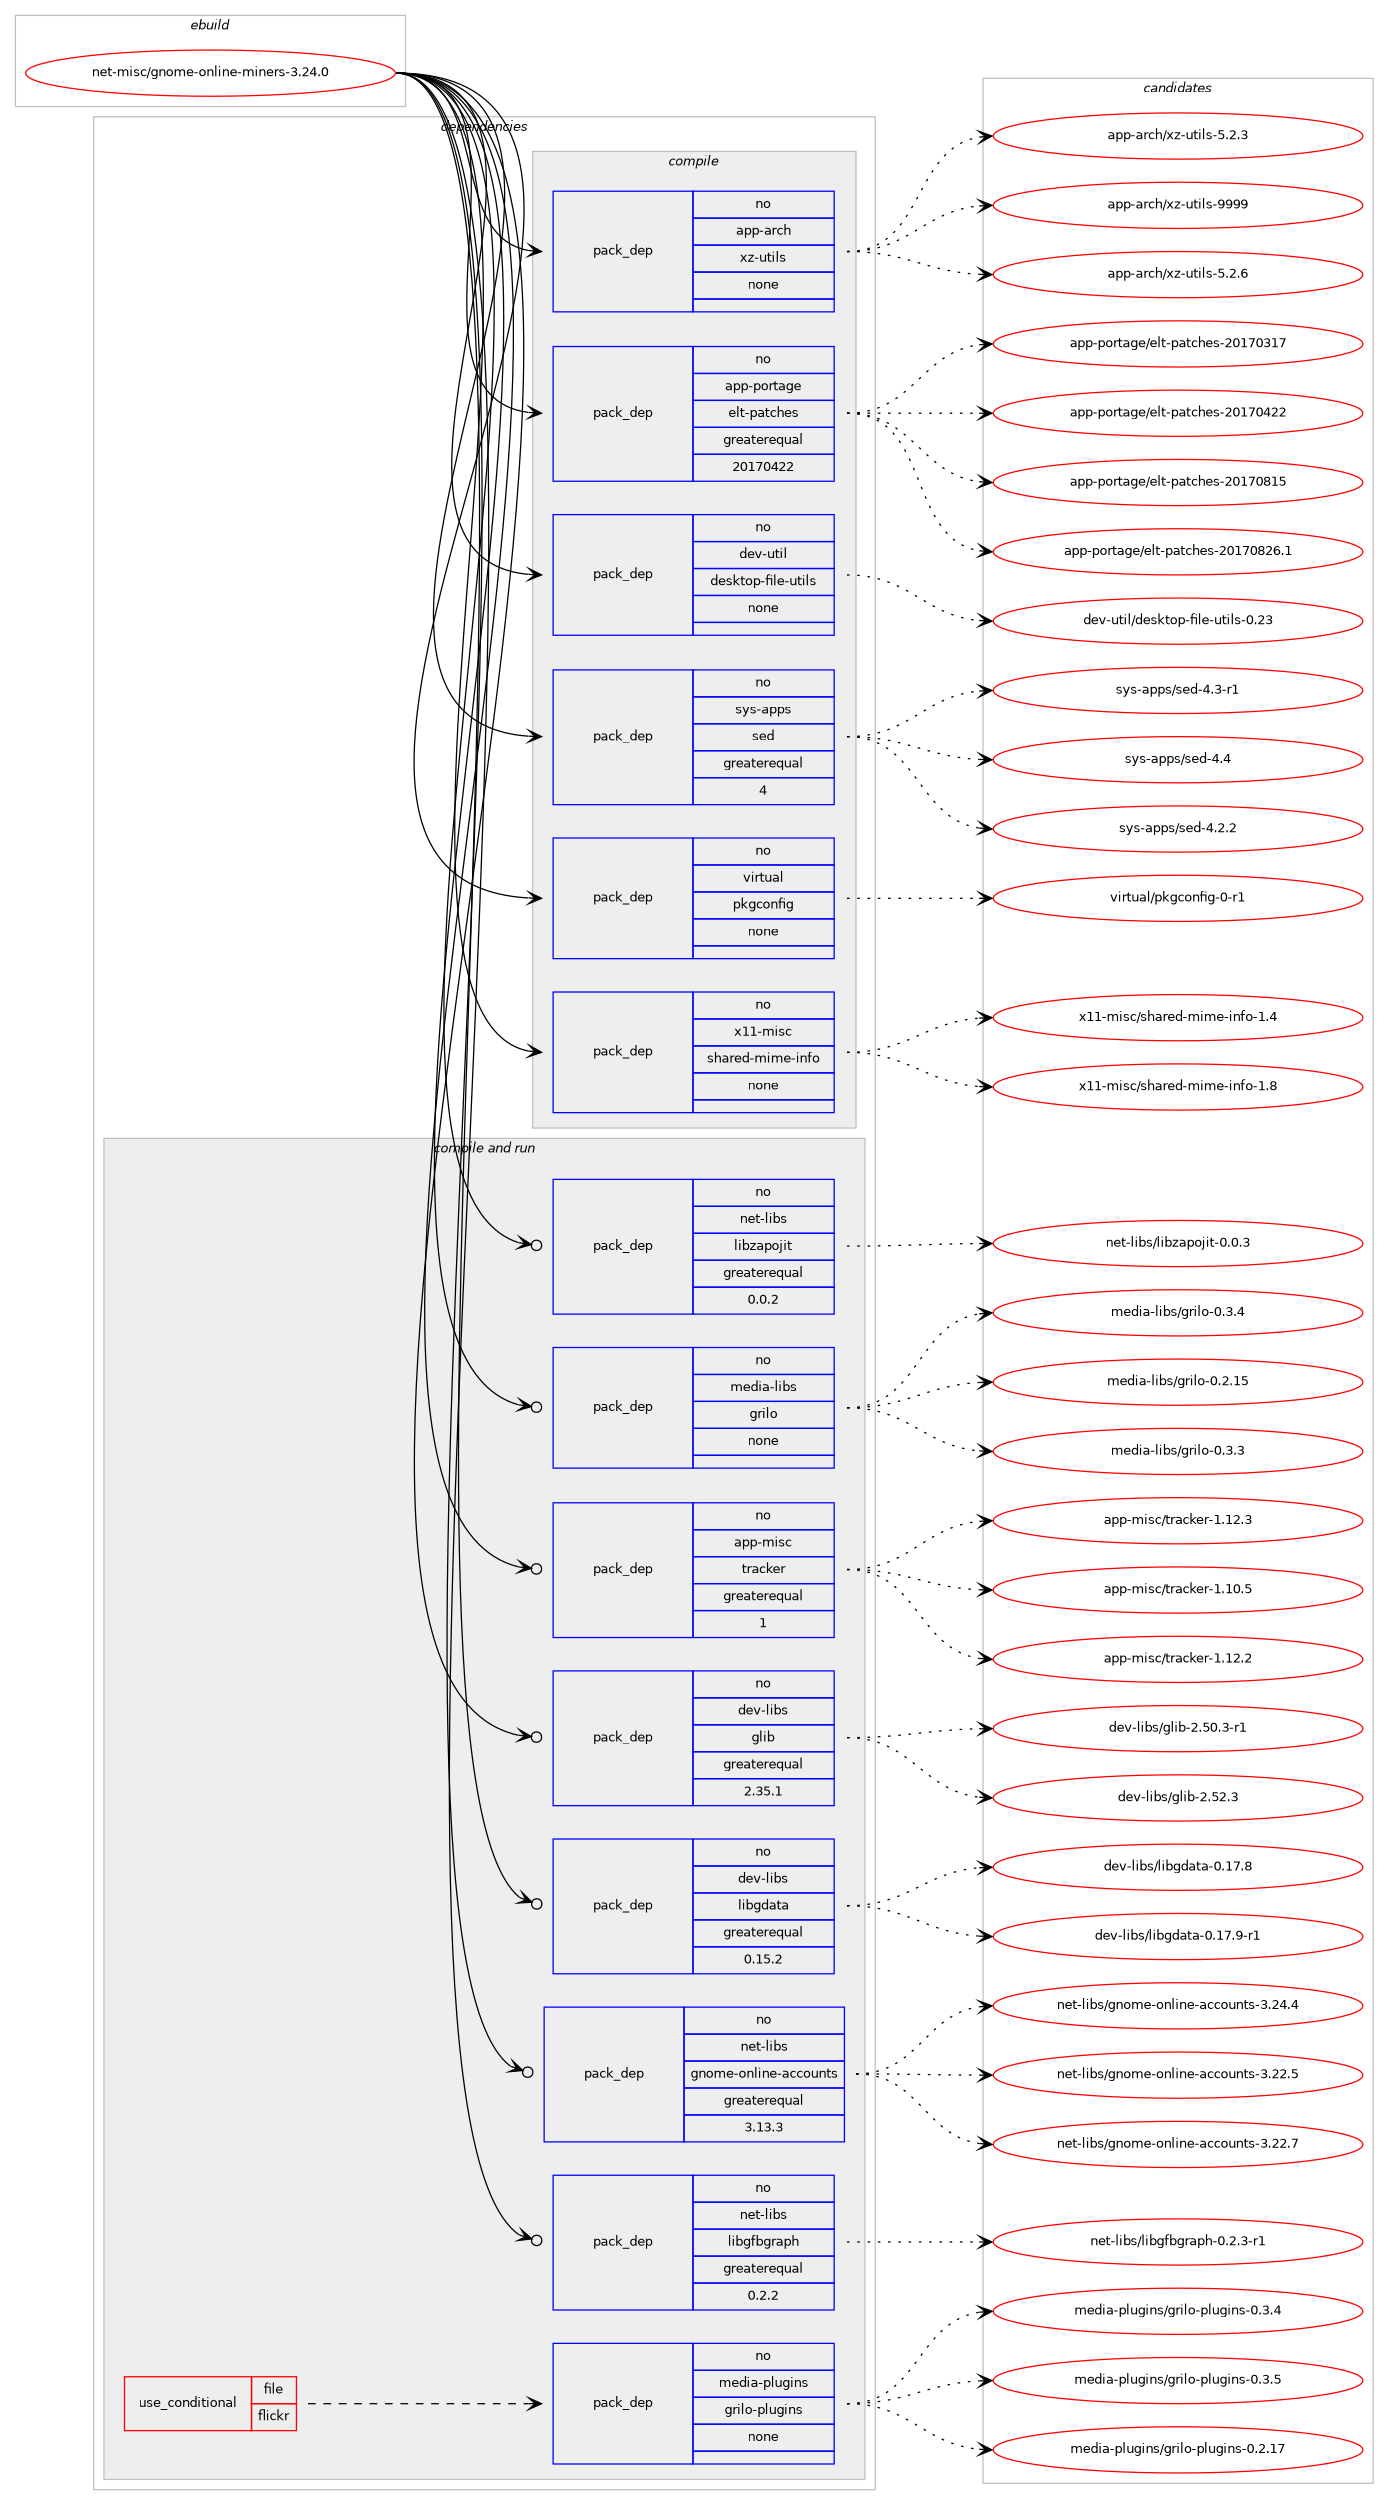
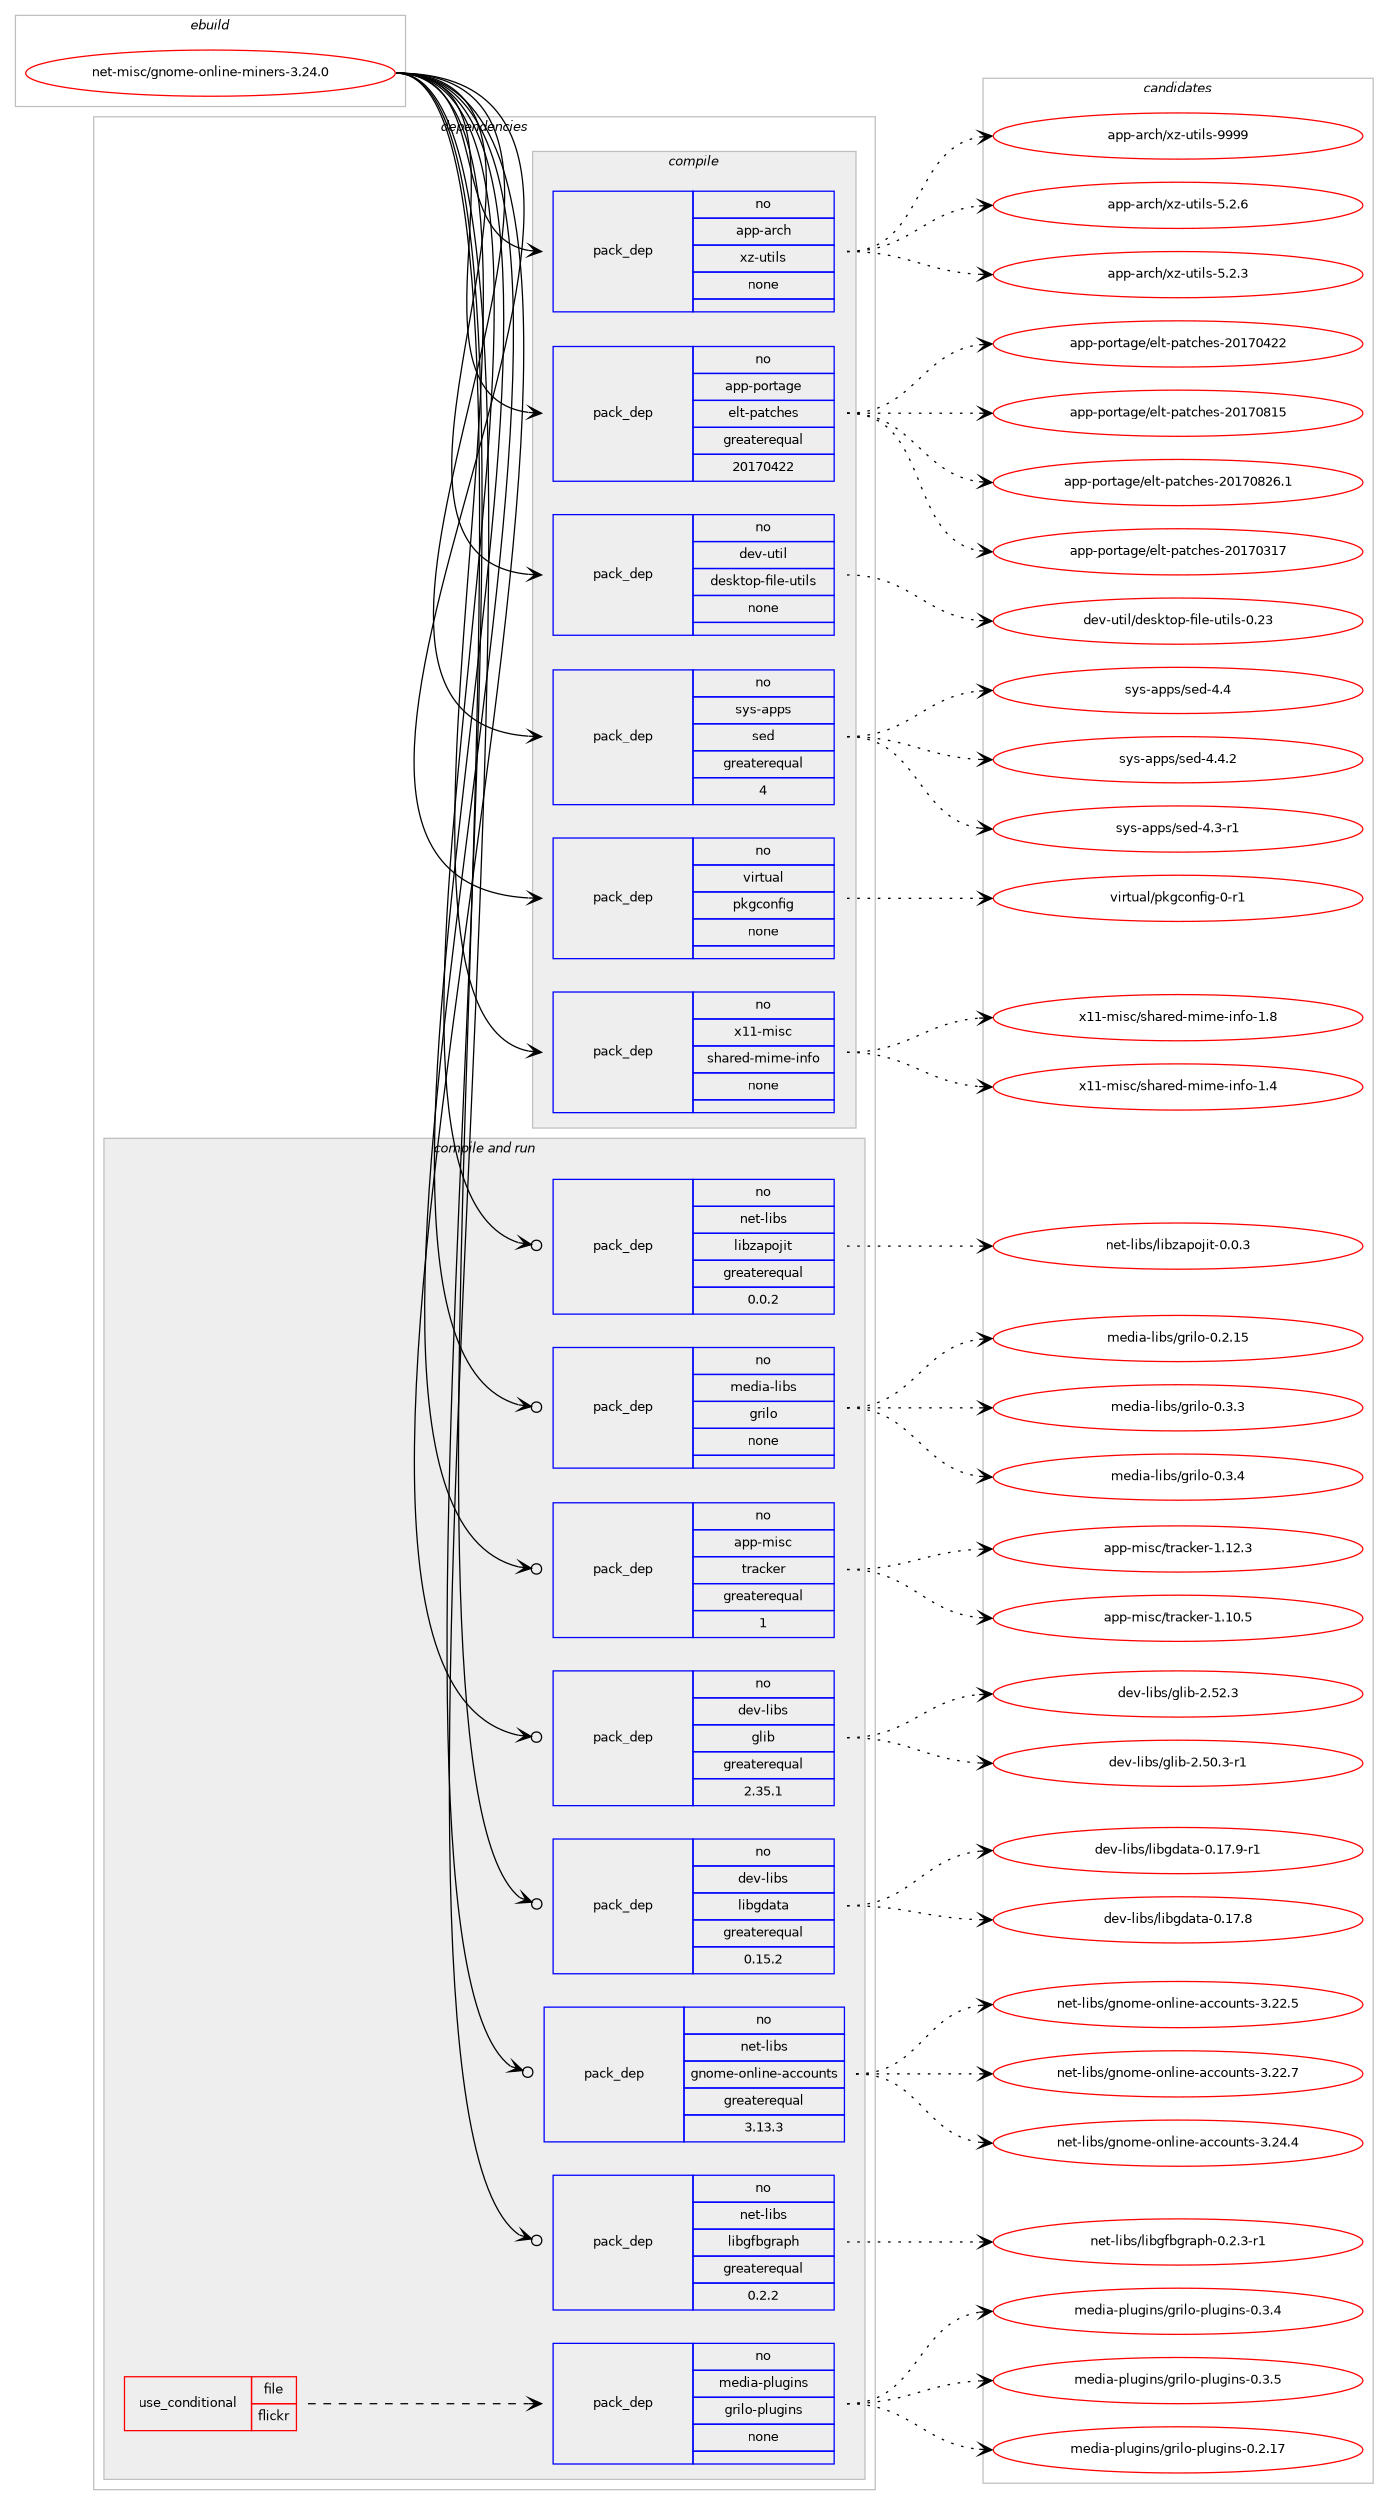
node "sys-apps/sed-4.2.2": label "sys-apps/sed-4.2.2" -> "sys-apps/sed-4.4.2"
node "app-misc/tracker-1.12.2": removed
